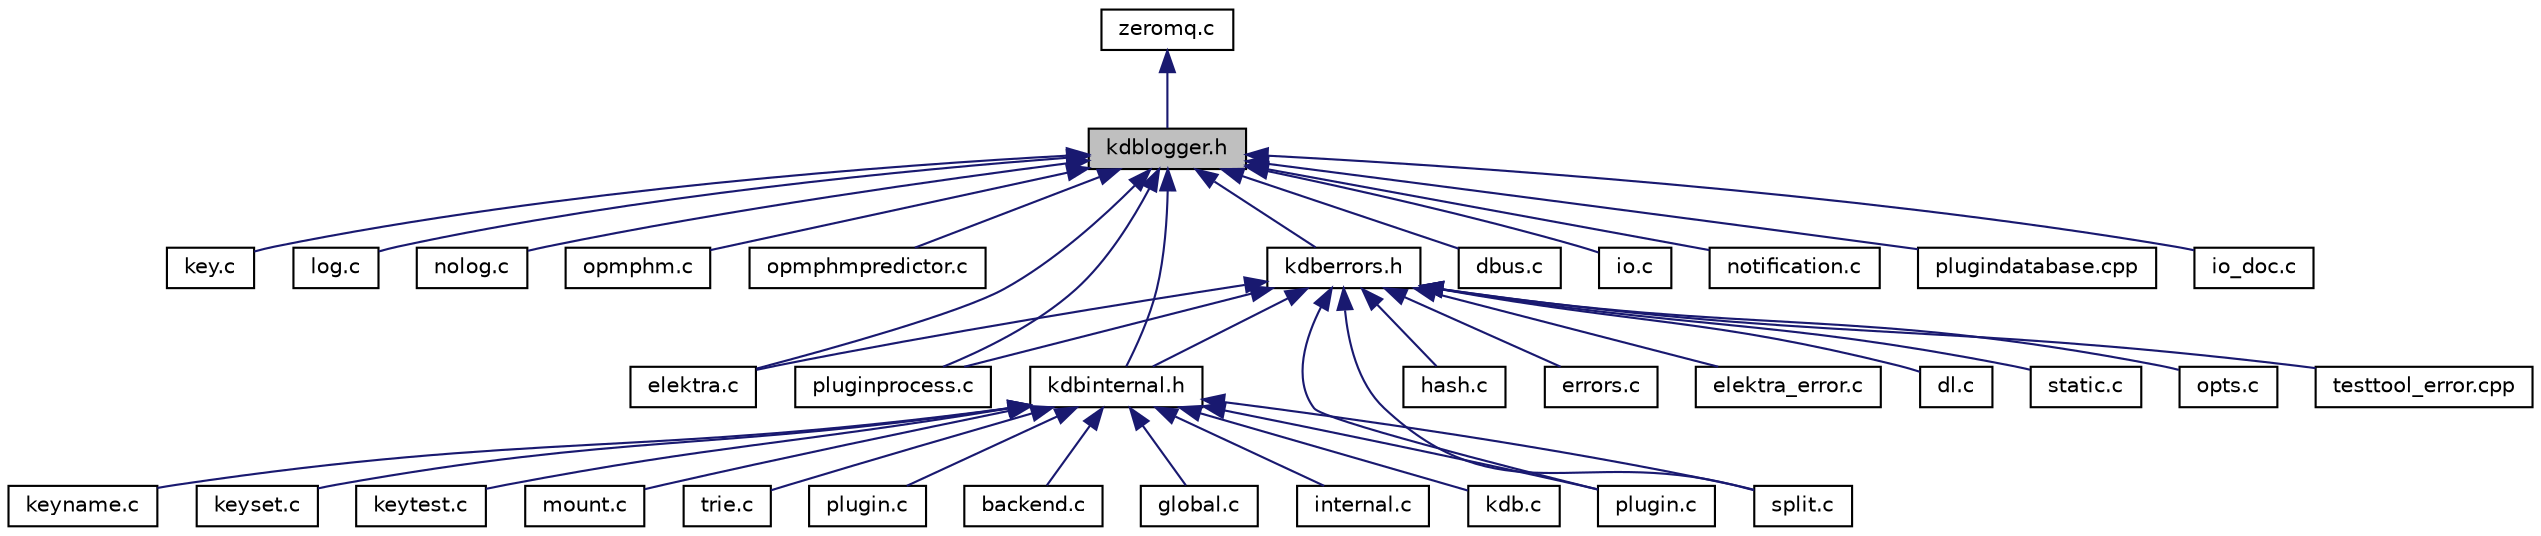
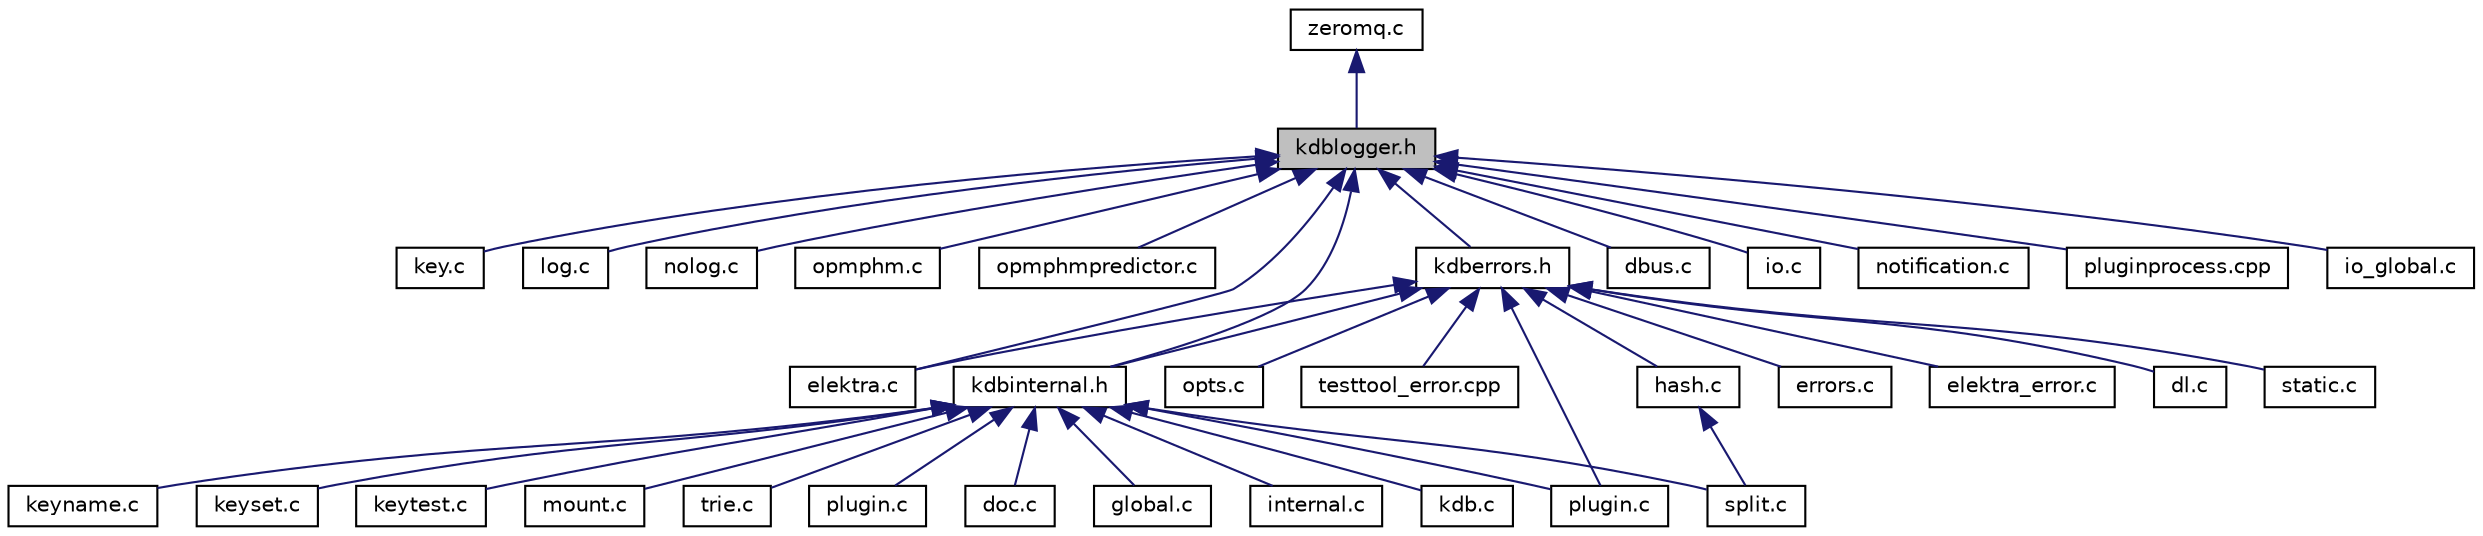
node "plugindatabase.cpp": label "plugindatabase.cpp" -> "pluginprocess.cpp"
node "io_doc.c": label "io_doc.c" -> "io_global.c"
node "pluginprocess.c": removed
edge "split.c" -> "kdberrors.h": now "split.c" -> "hash.c"
node "backend.c": label "backend.c" -> "doc.c"
